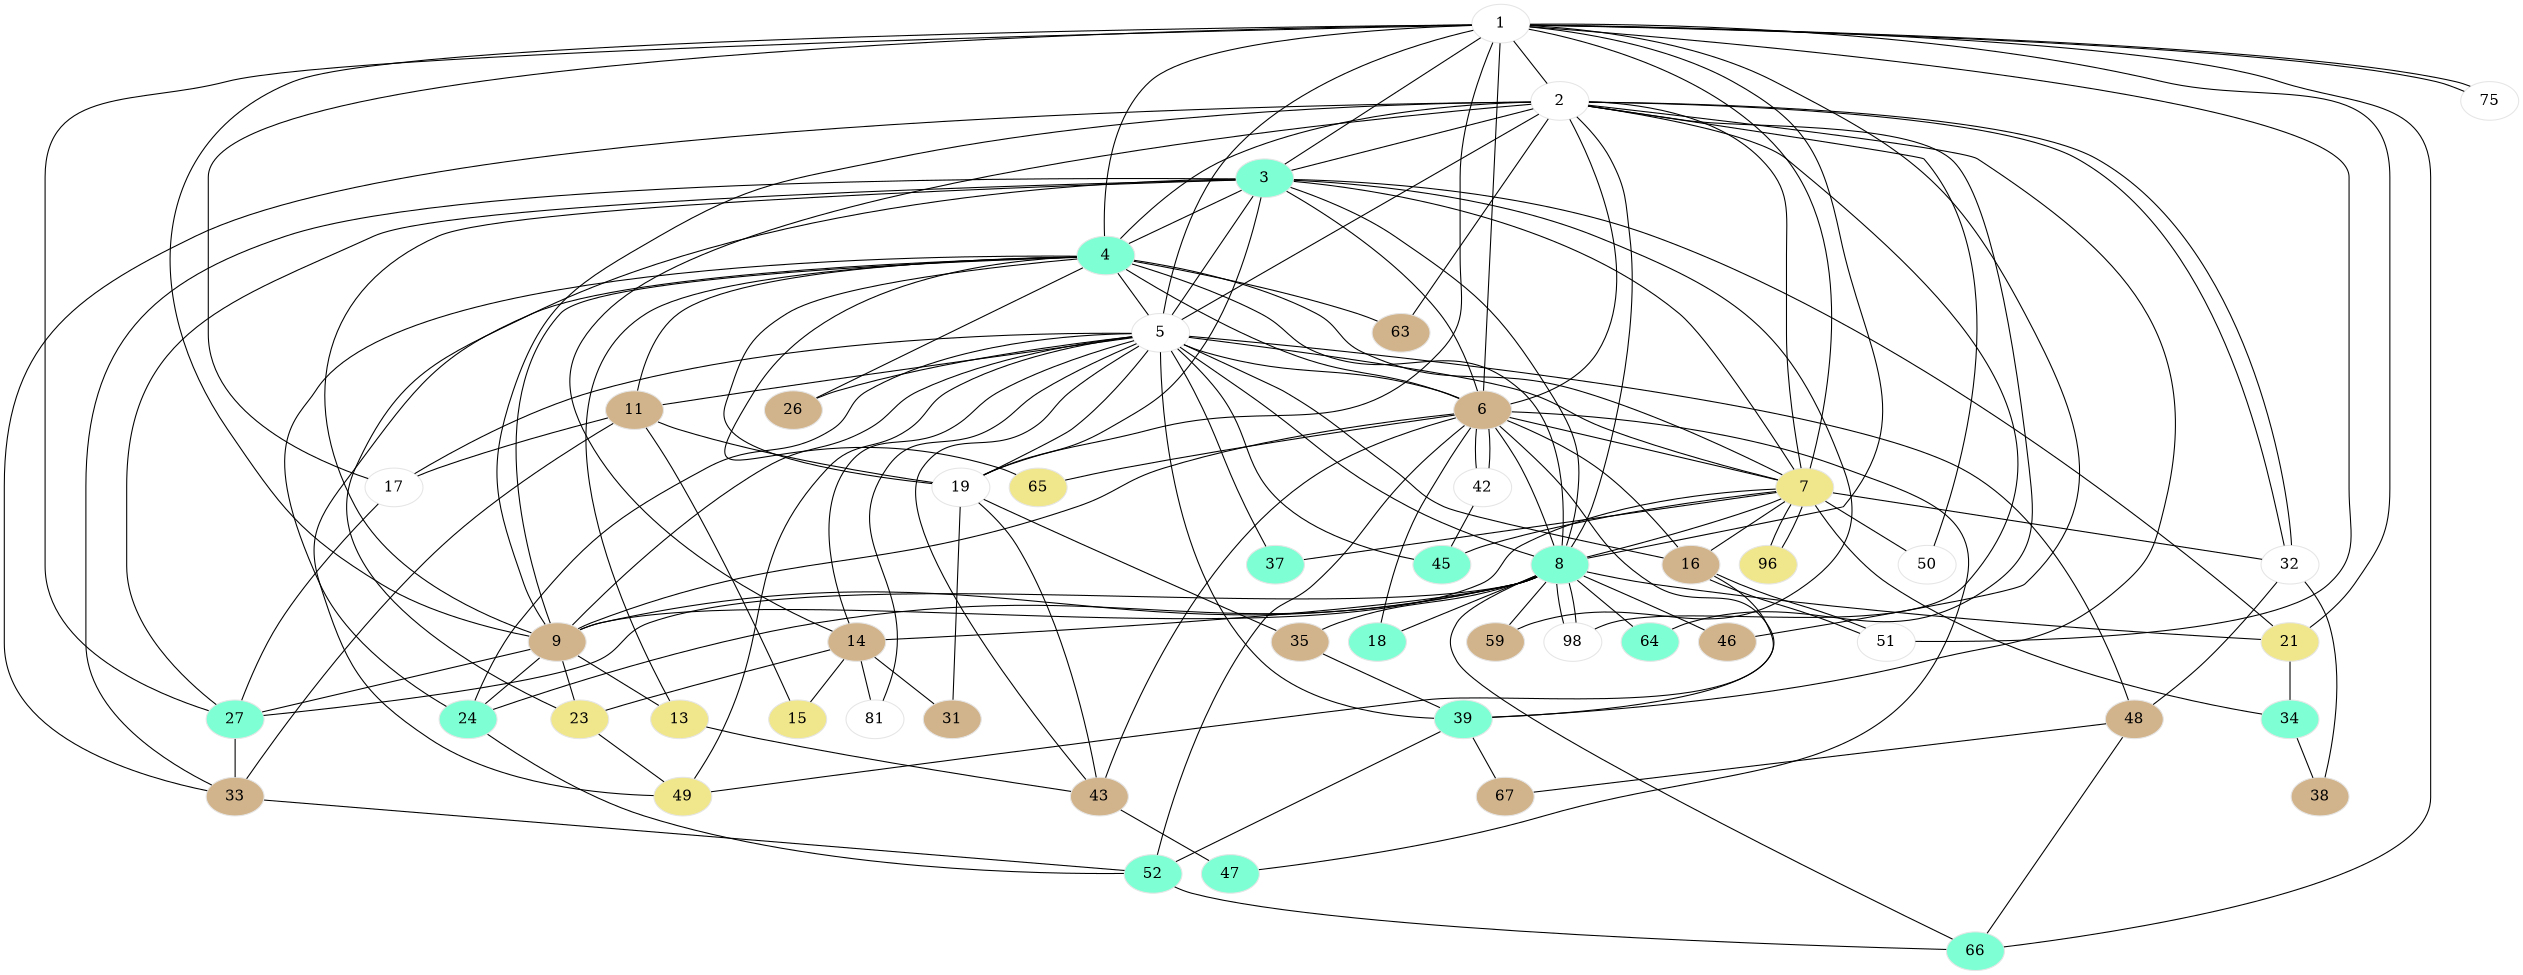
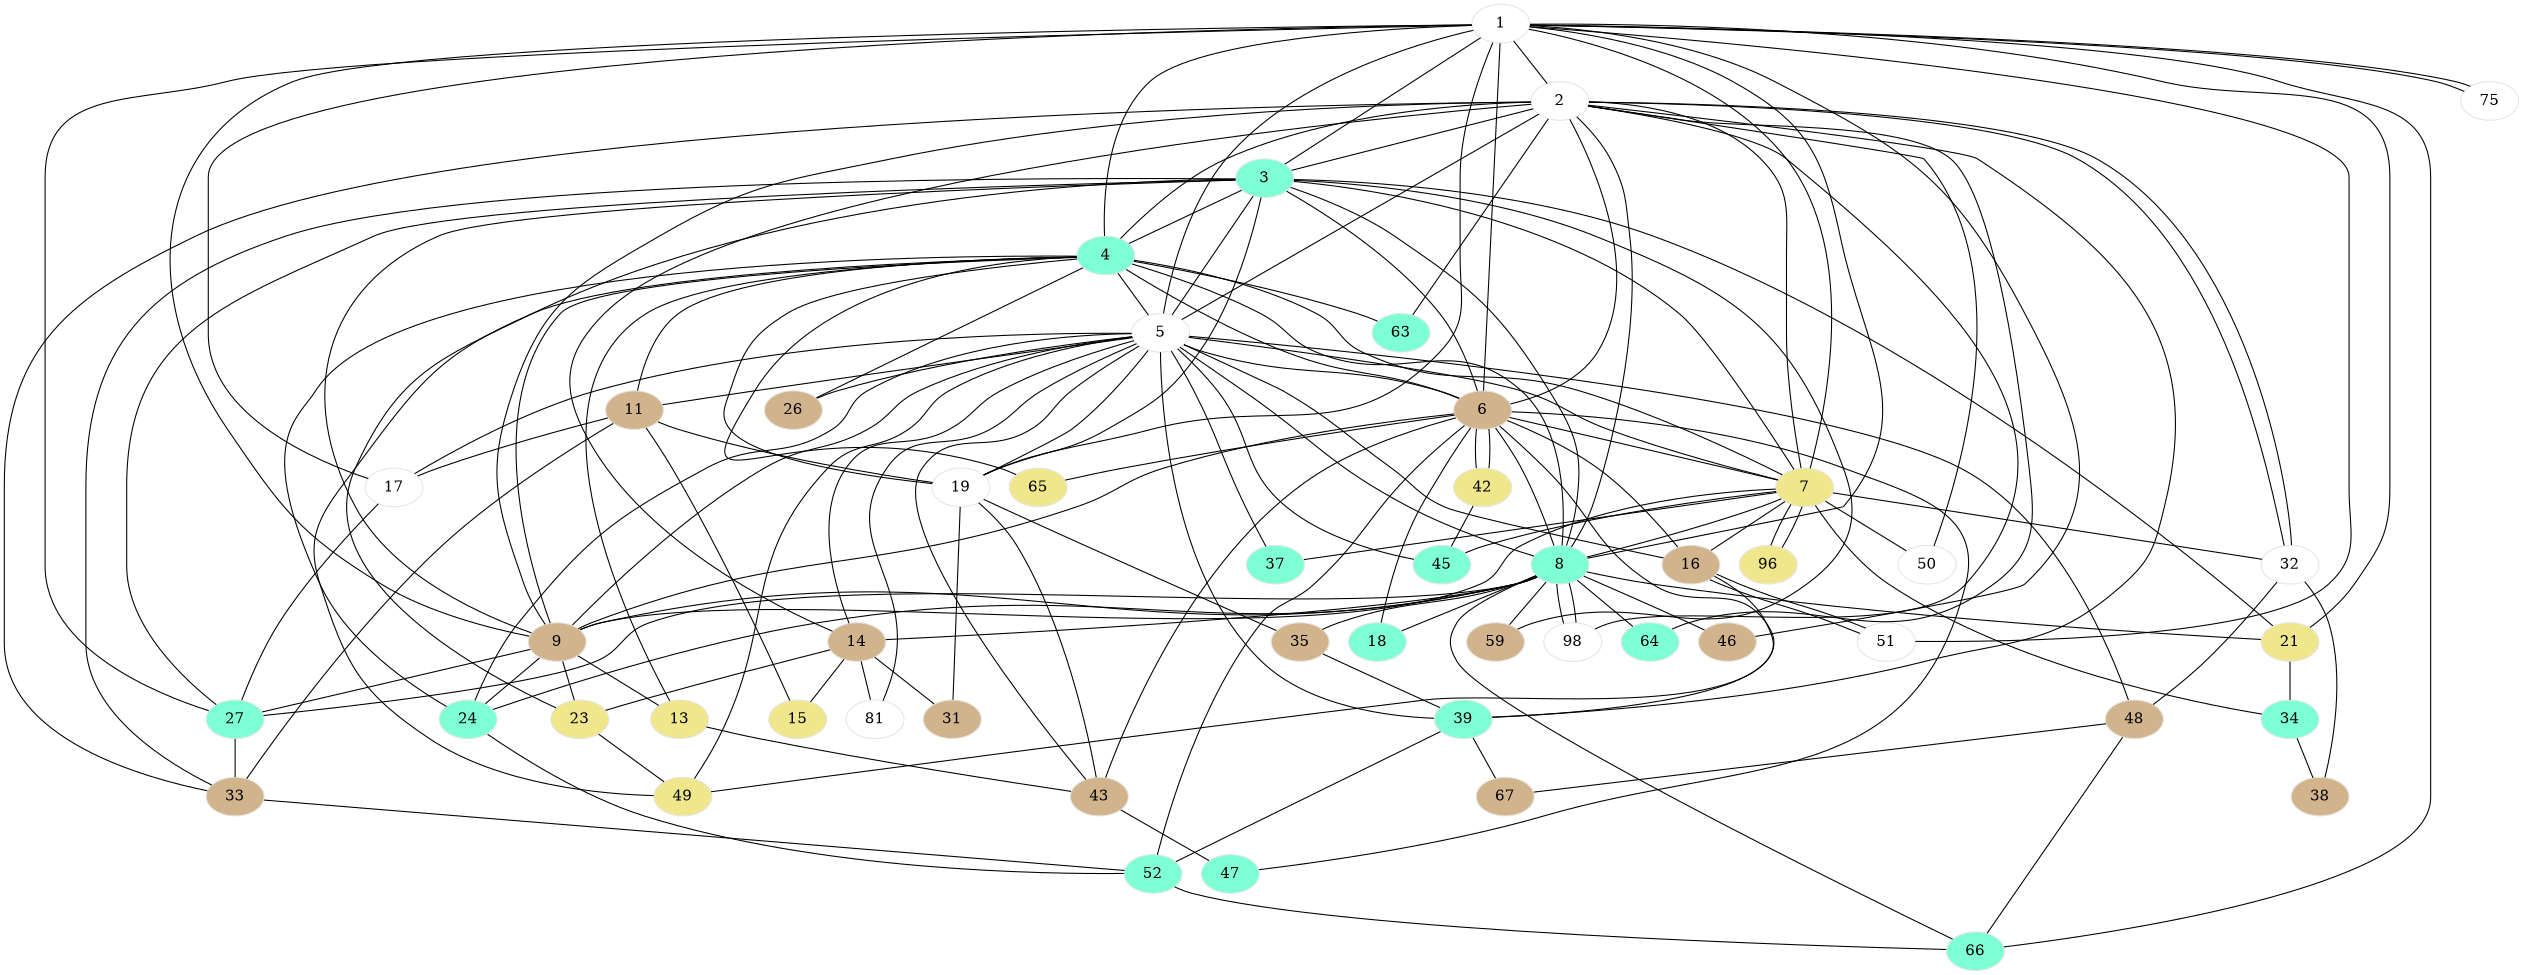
node "63": fillcolor tan -> aquamarine
node "42": fillcolor white -> khaki
